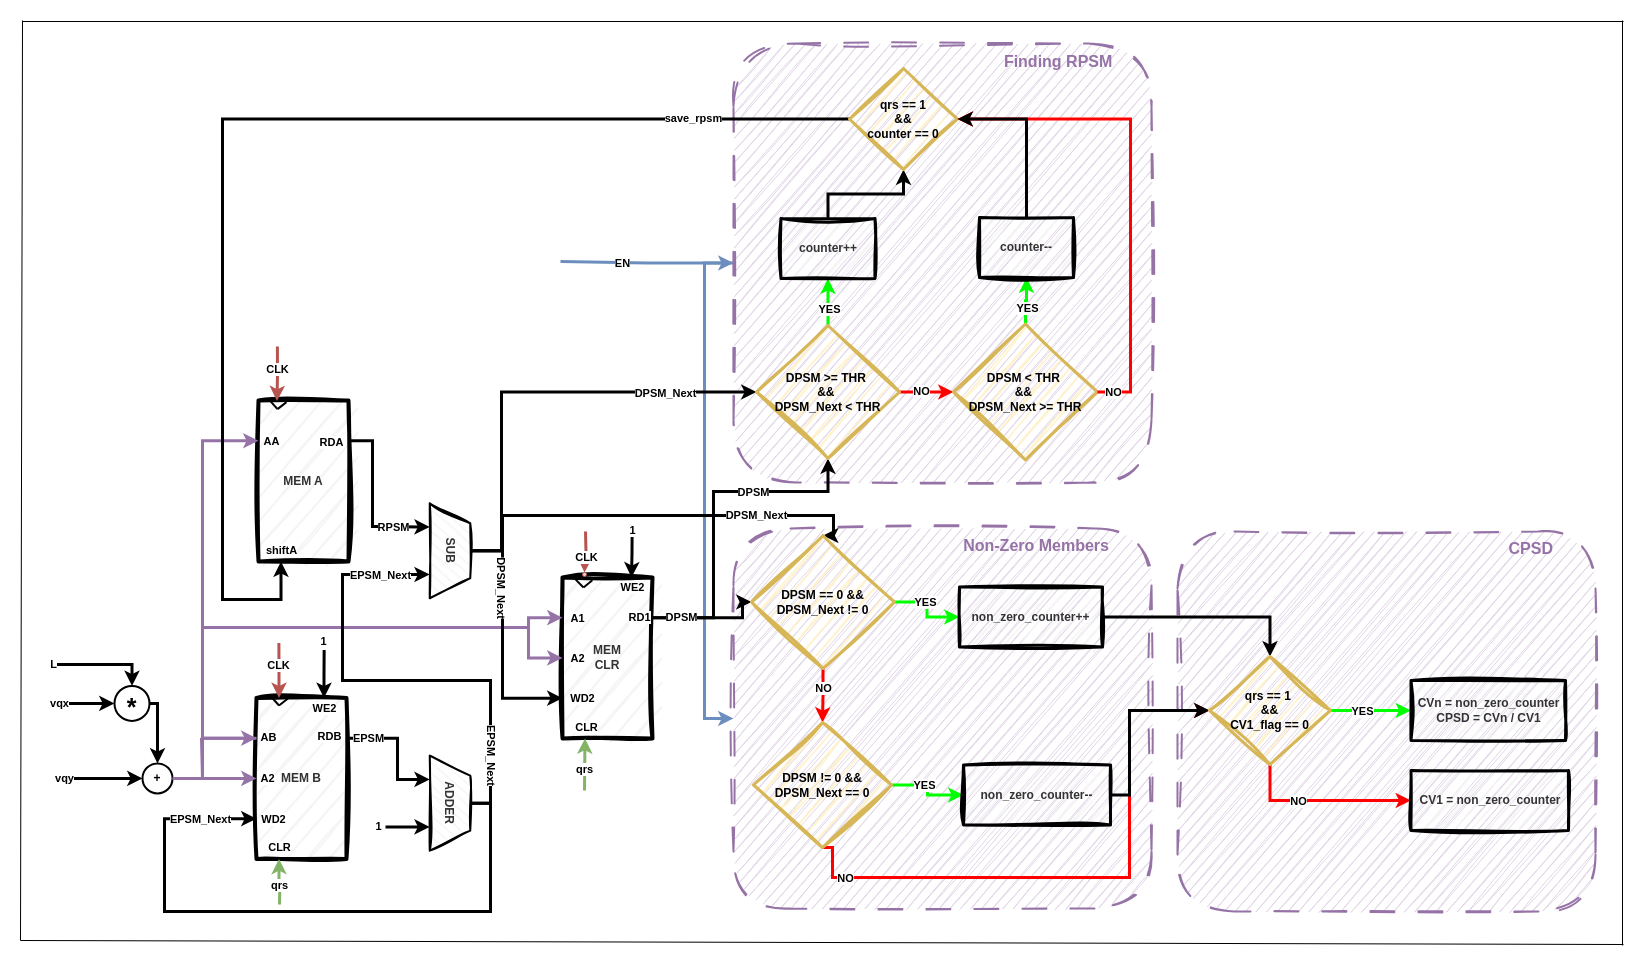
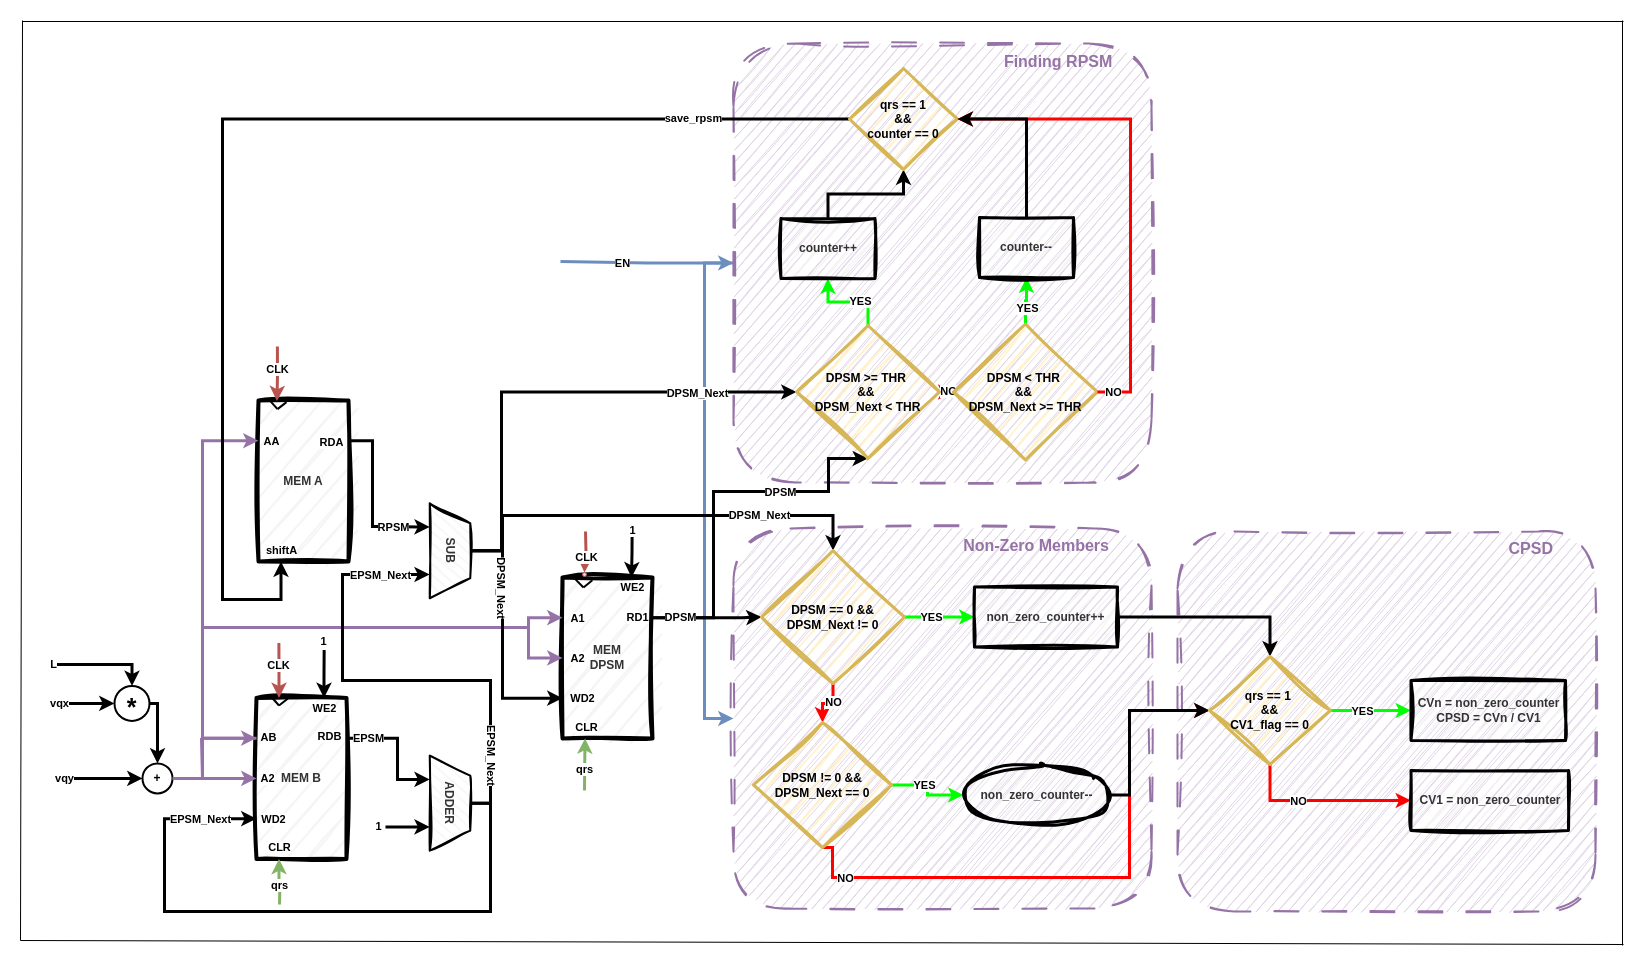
node "DPSM >= THR && DPSM_Next < THR": moved (828, 392) -> (868, 392)
node "DPSM == 0 && DPSM_Next != 0": moved (823, 602) -> (833, 617)
node "non_zero_counter++": moved (1031, 617) -> (1046, 617)
node "MEM CLR": label "MEM CLR" -> "MEM DPSM"
node "non_zero_counter--": shape rectangle -> ellipse
